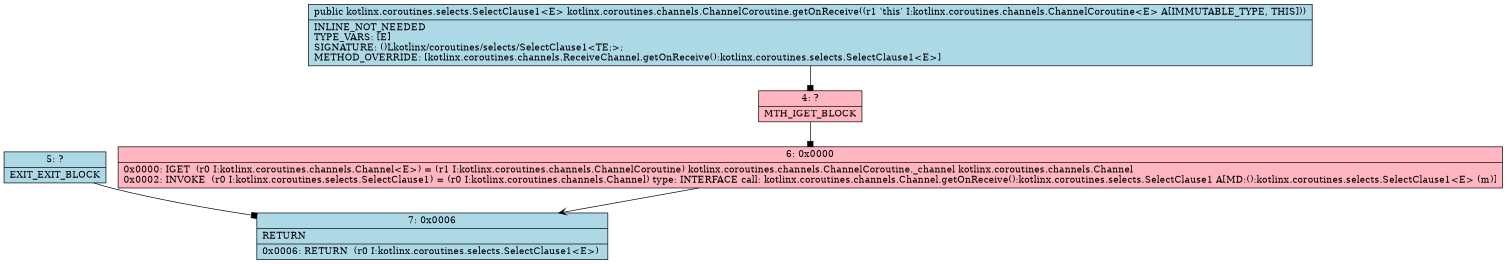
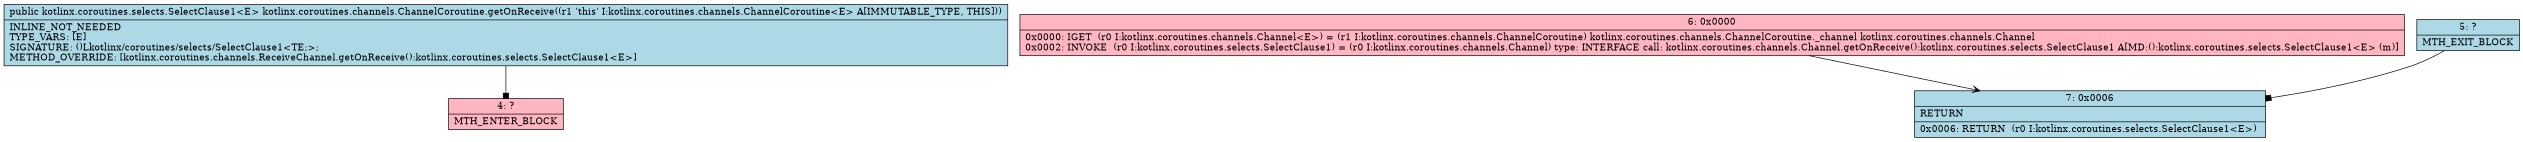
node "4: ?": text "MTH_IGET_BLOCK" -> "MTH_ENTER_BLOCK"
edge "4: ?" -> "6: 0x0000": removed
node "5: ?": text "EXIT_EXIT_BLOCK" -> "MTH_EXIT_BLOCK"
